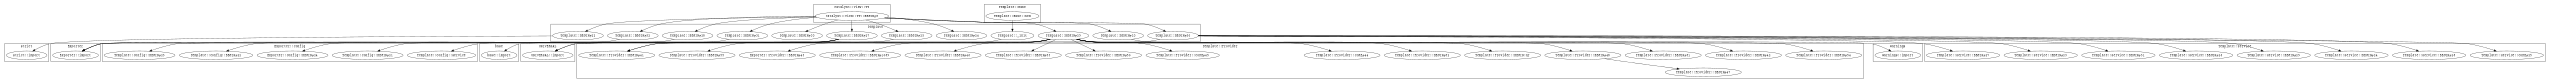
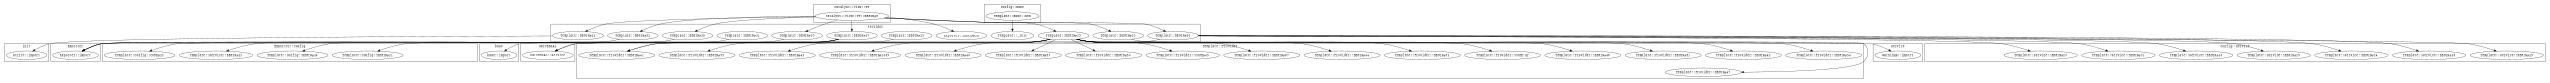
cluster "Template::Base": label "Template::Base" -> "Config::Base"
edge "Catalyst::View::TT::BEGIN@8" -> "Template::BEGIN@31": removed
edge "Catalyst::View::TT::BEGIN@8" -> "Template::BEGIN@25": removed
cluster "Template": label "Template" -> "Provider"
node "Template::BEGIN@24": label "Template::BEGIN@24" -> "Exporter::BEGIN@24"
edge "Template::BEGIN@33" -> "Exporter::import": added
cluster "strict": label "strict" -> "init"
cluster "warnings": label "warnings" -> "service"
cluster "Template::Service": label "Template::Service" -> "Config::Service"
node "Template::Config::BEGIN@23": label "Template::Config::BEGIN@23" -> "Template::Config::CORE@23"
node "Template::Config::BEGIN@22": label "Template::Config::BEGIN@22" -> "Template::Service::BEGIN@22"
node "Exporter::Config::BEGIN@24": label "Exporter::Config::BEGIN@24" -> "Template::Config::BEGIN@24"
node "Template::Config::service": removed
node "UNIVERSAL::import": label "UNIVERSAL::import" -> "UNIVERSAL::service"
node "Exporter::Provider::BEGIN@43": label "Exporter::Provider::BEGIN@43" -> "Template::Provider::BEGIN@43"
node "Template::Provider::BEGIN@87": added
node "Template::Provider::CORE@44": label "Template::Provider::CORE@44" -> "Template::Provider::BEGIN@44"
node "Template::Provider::BEGIN:qr": label "Template::Provider::BEGIN:qr" -> "Template::Provider::CORE:qr"
node "Template::Service::BEGIN@27": removed
node "Template::Service::CORE@25": label "Template::Service::CORE@25" -> "Template::Service::BEGIN@25"
edge "Template::Provider::BEGIN@48" -> "Template::Provider::BEGIN@47": now "Template::BEGIN@29" -> "Template::Provider::BEGIN@47"
